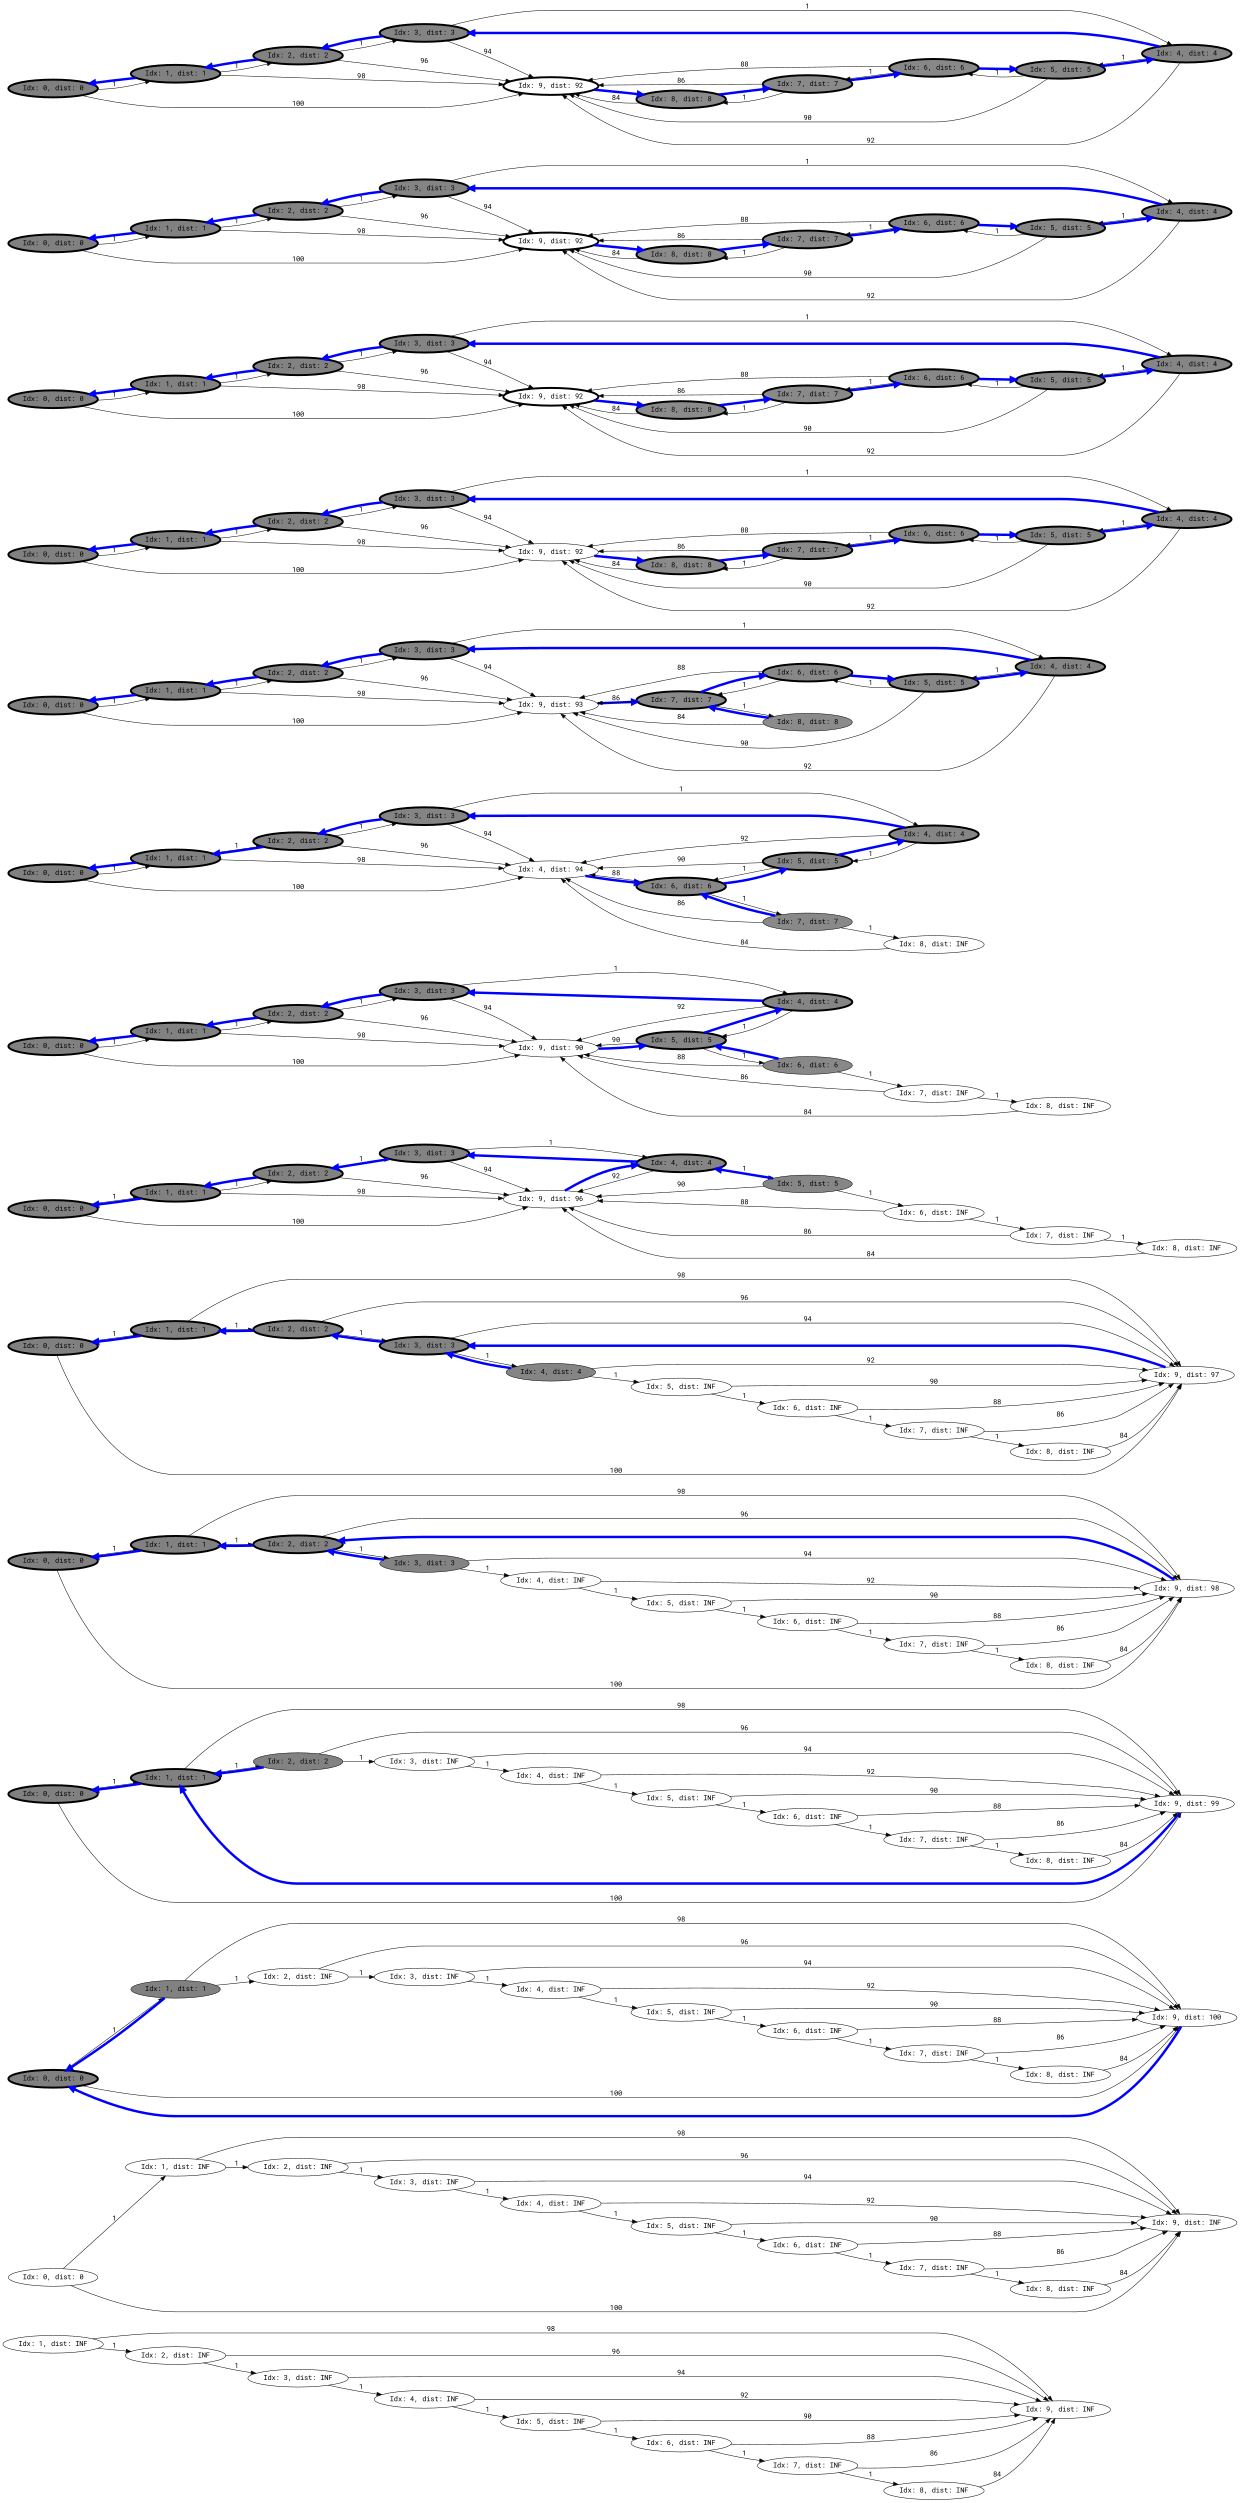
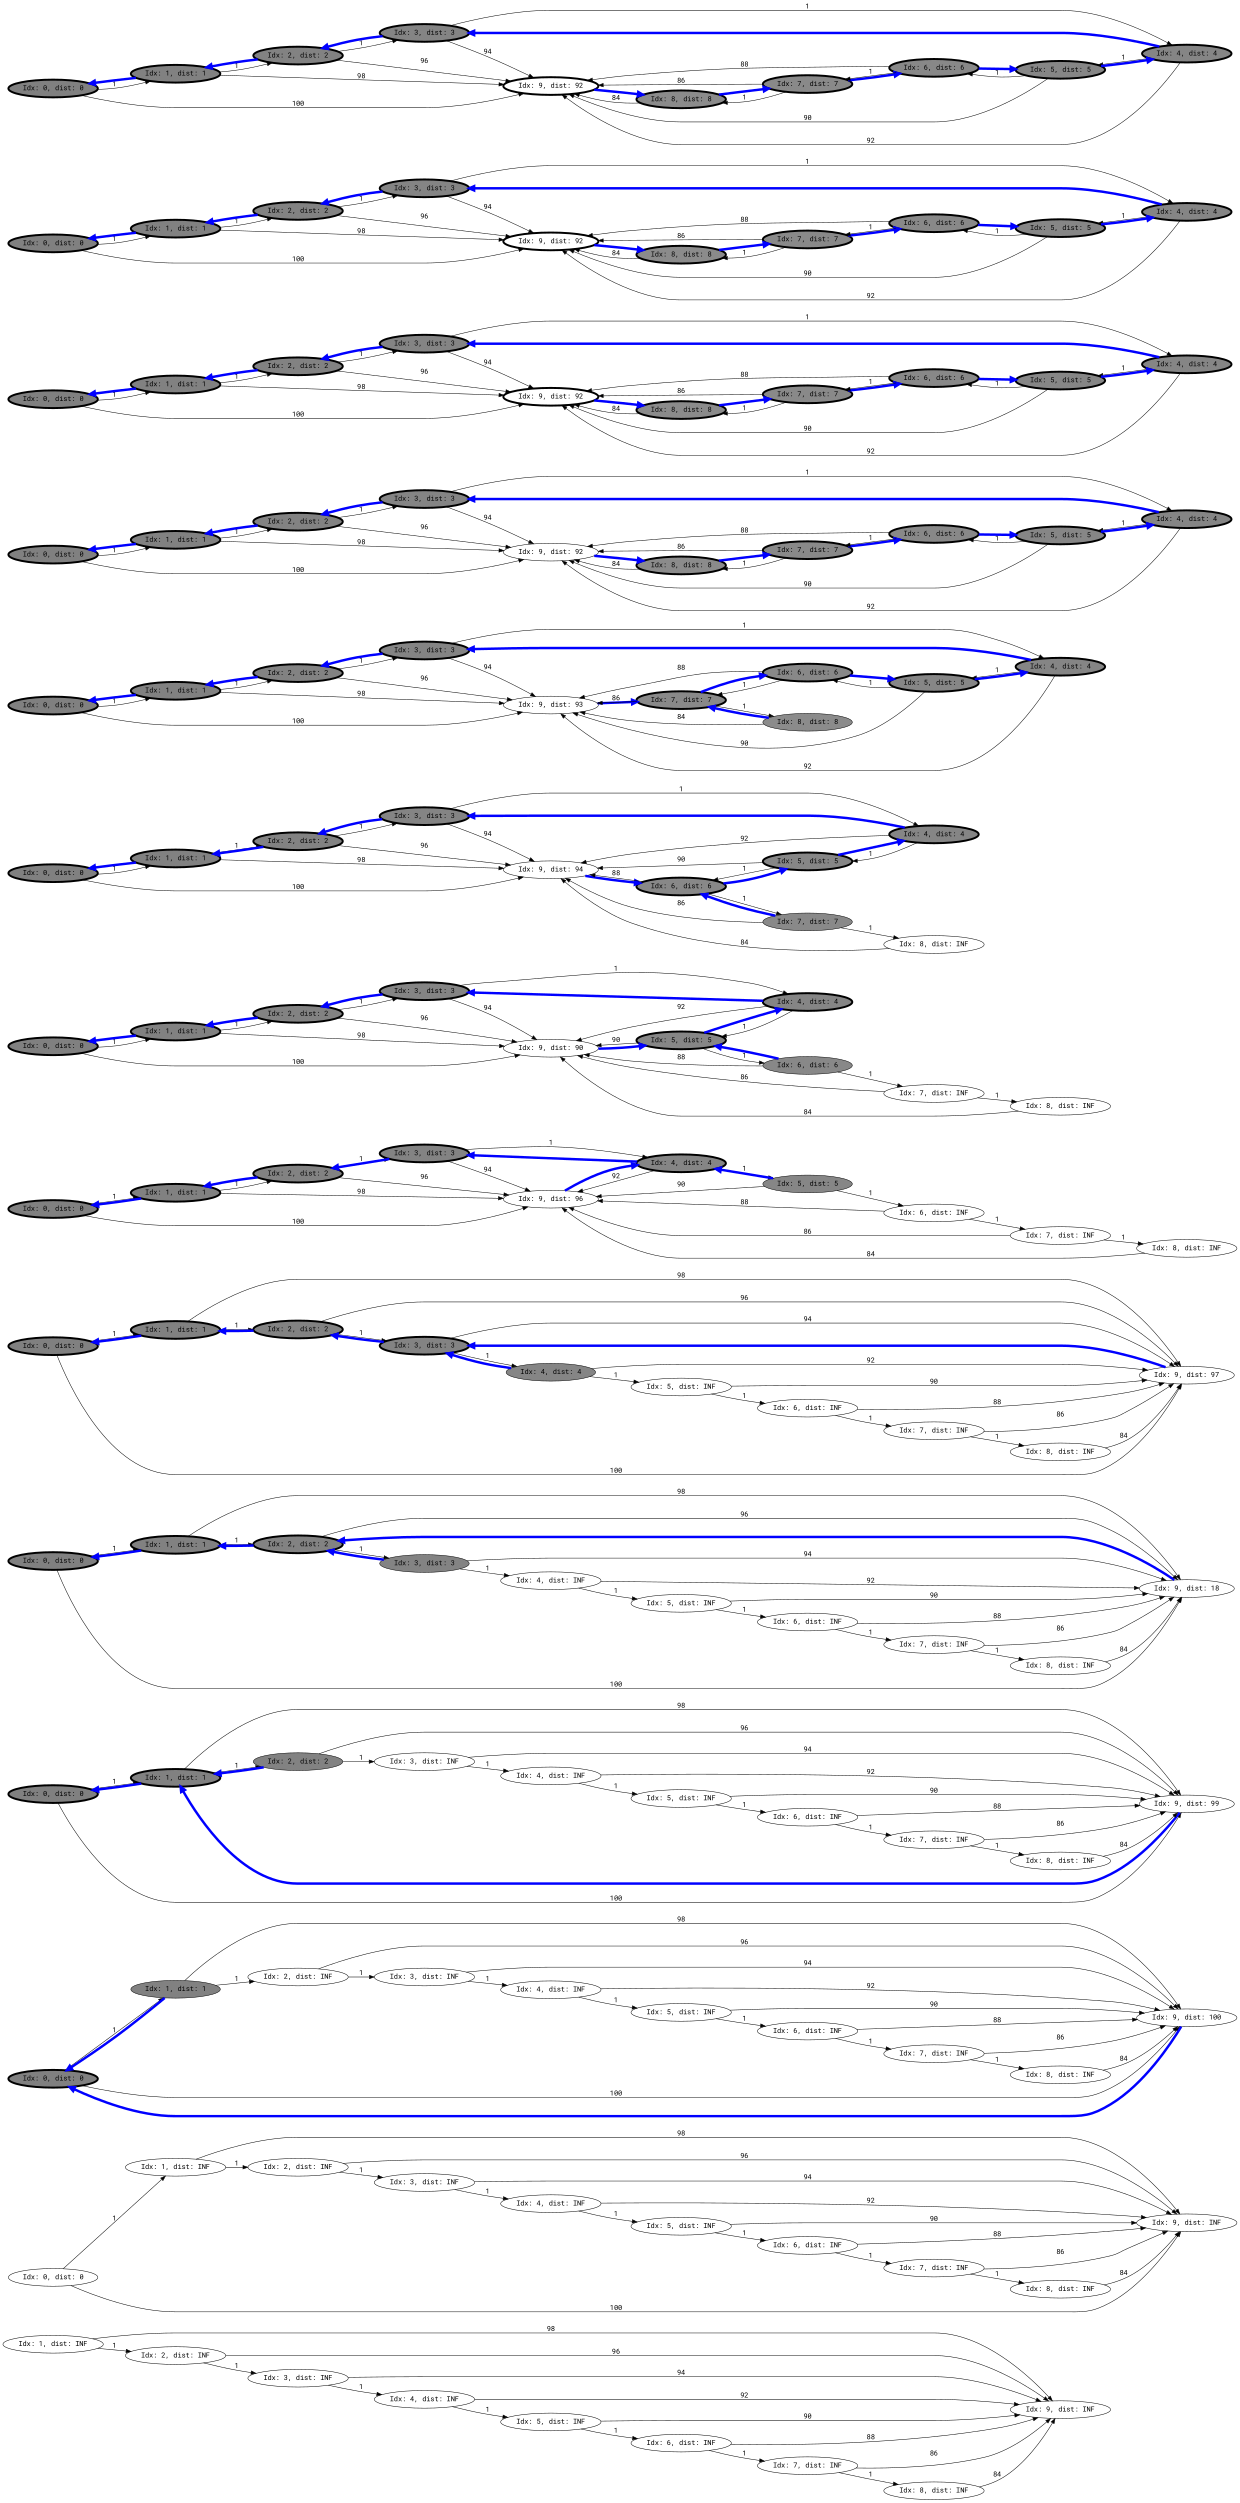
node "Idx: 4, dist: 94": label "Idx: 4, dist: 94" -> "Idx: 9, dist: 94"
node "Idx: 9, dist: 98": label "Idx: 9, dist: 98" -> "Idx: 9, dist: 18"
